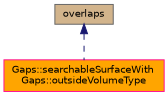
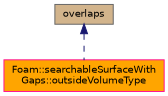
node "Gaps::searchableSurfaceWith Gaps::outsideVolumeType": label "Gaps::searchableSurfaceWith Gaps::outsideVolumeType" -> "Foam::searchableSurfaceWith Gaps::outsideVolumeType"
